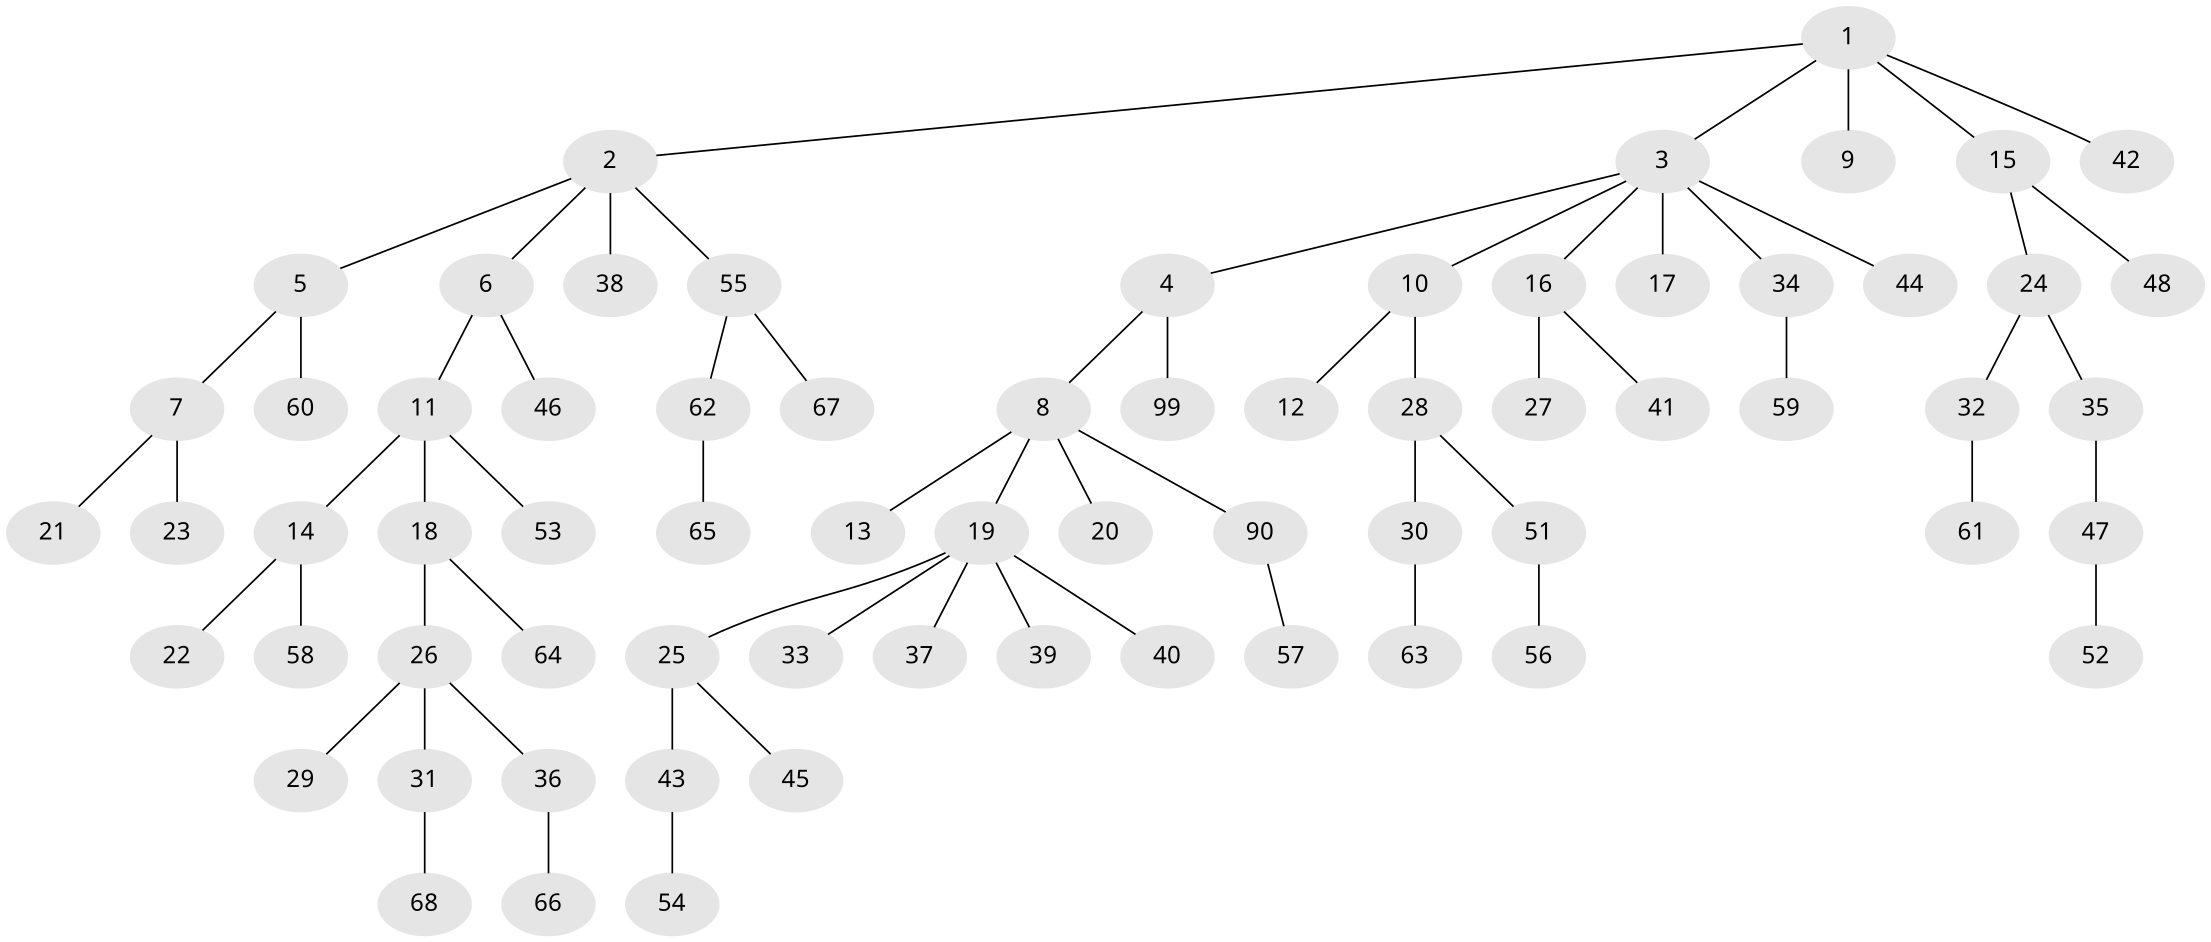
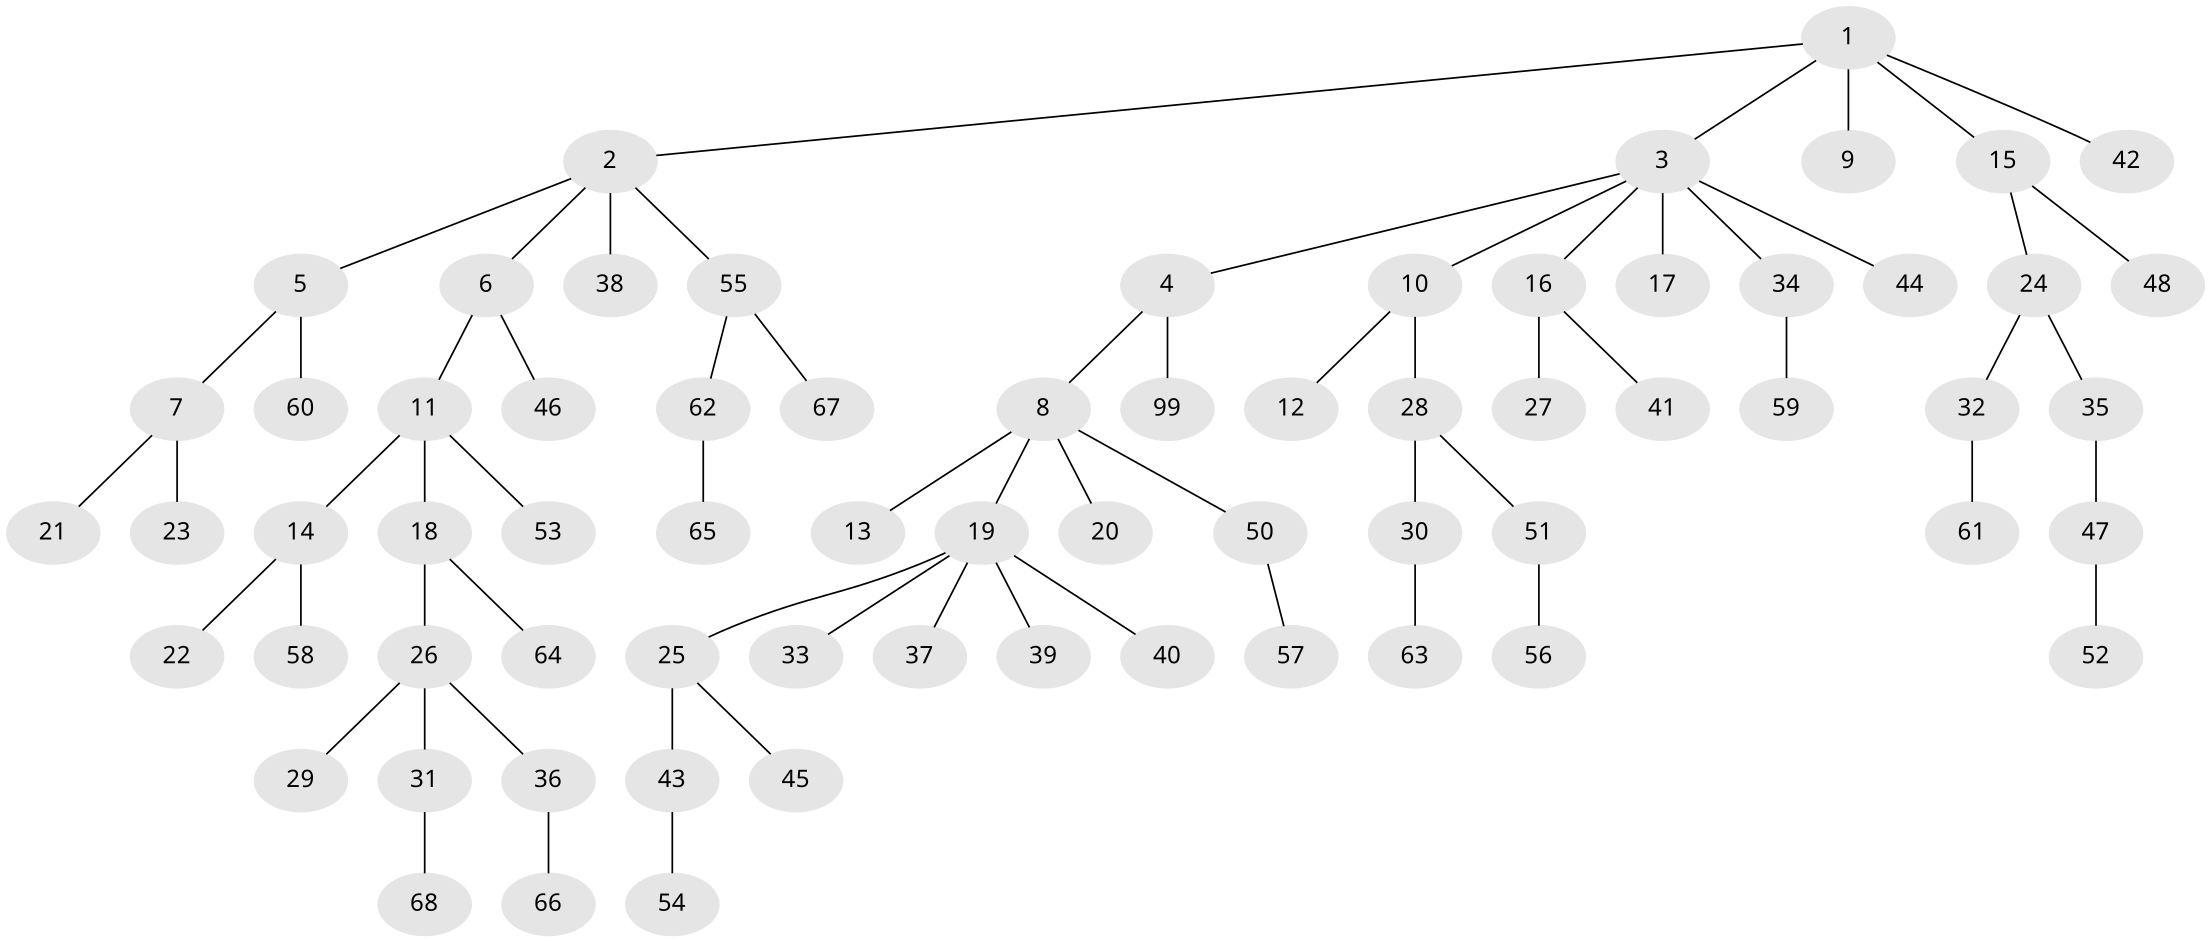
node "90": label "90" -> "50"
